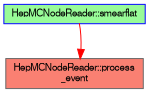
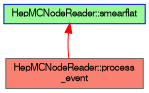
edge "HepMCNodeReader::smearflat" -> "HepMCNodeReader::process _event": reversed
